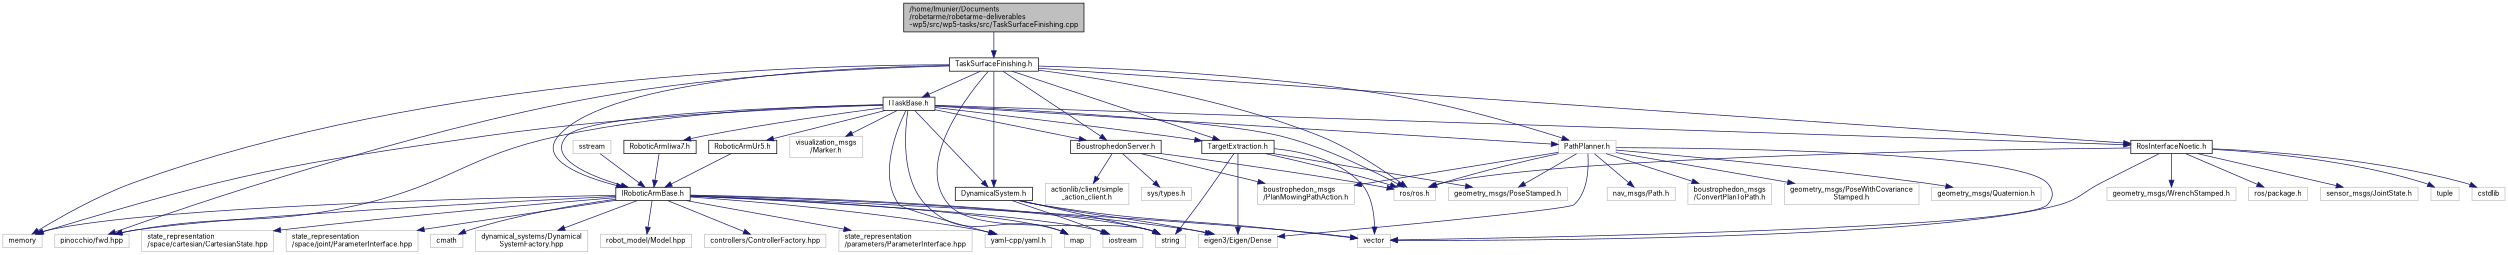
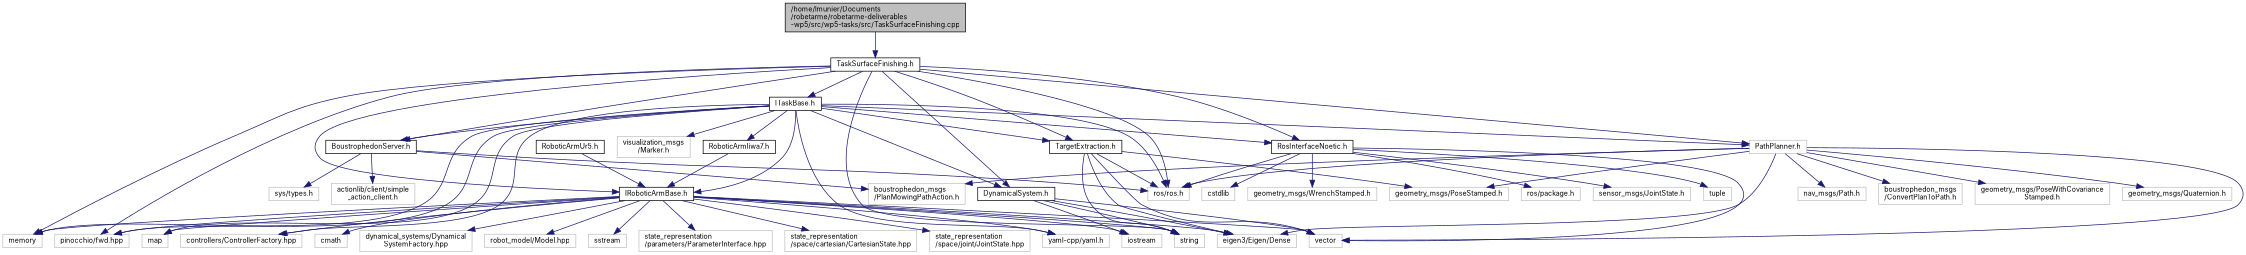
edge "ITaskBase.h" -> "RoboticArmUr5.h": now "ITaskBase.h" -> "controllers/ControllerFactory.hpp"
edge "sstream" -> "IRoboticArmBase.h": reversed
node "state_representation /space/joint/ParameterInterface.hpp": label "state_representation /space/joint/ParameterInterface.hpp" -> "state_representation /space/joint/JointState.hpp"
